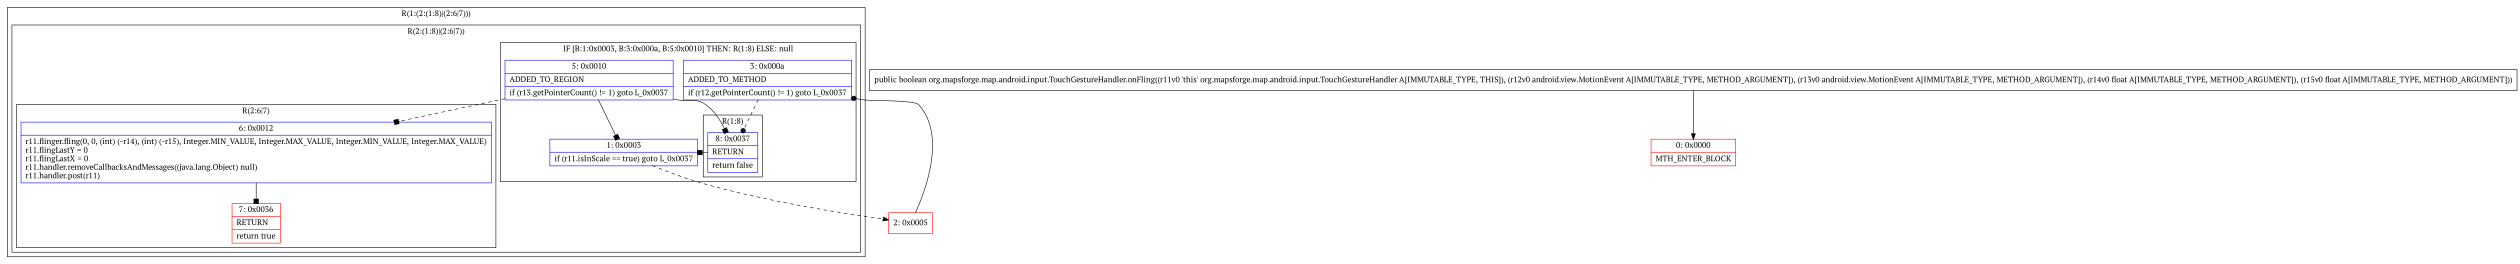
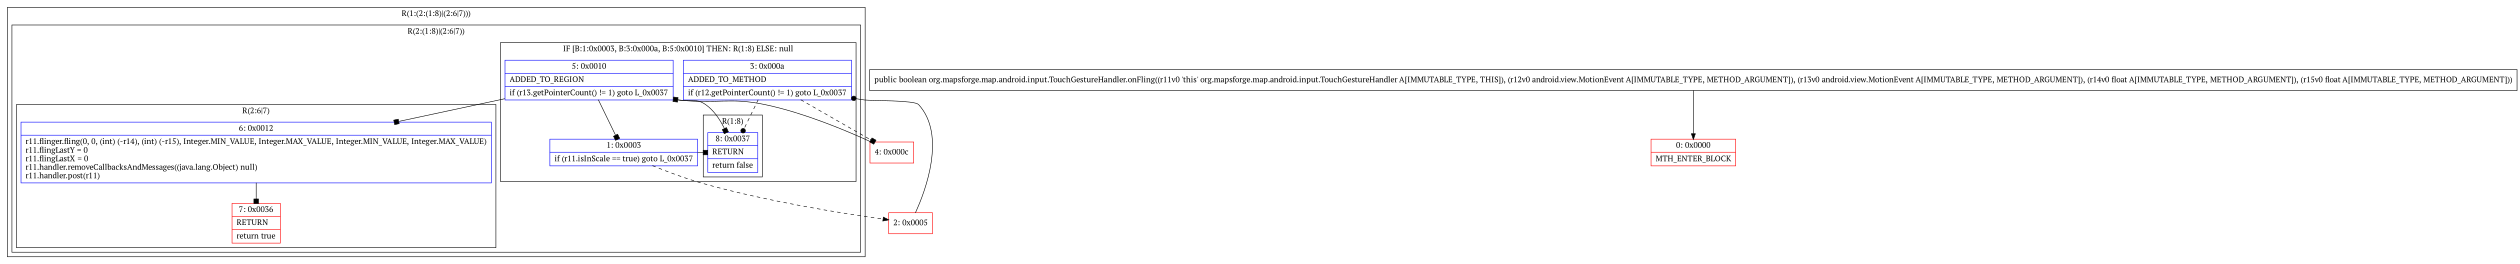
edge "5: 0x0010" -> "6: 0x0012": style dashed -> solid
edge "8: 0x0037" -> "1: 0x0003": reversed
node "4: 0x000c": added
